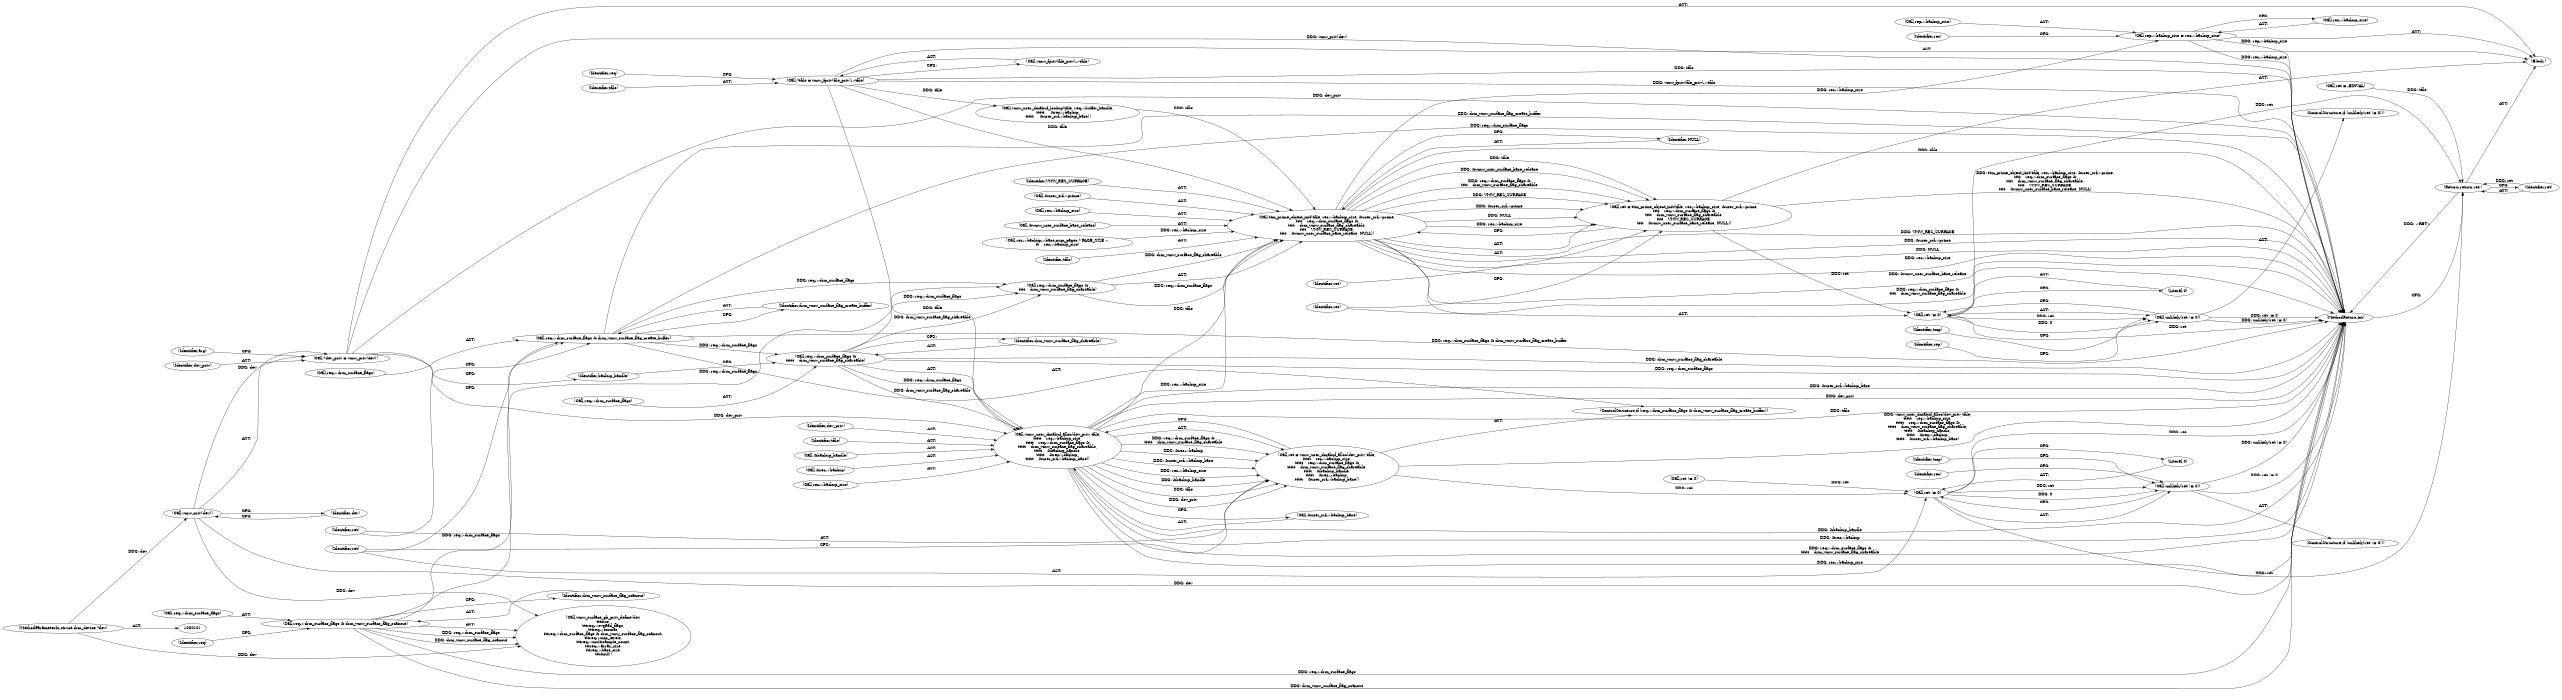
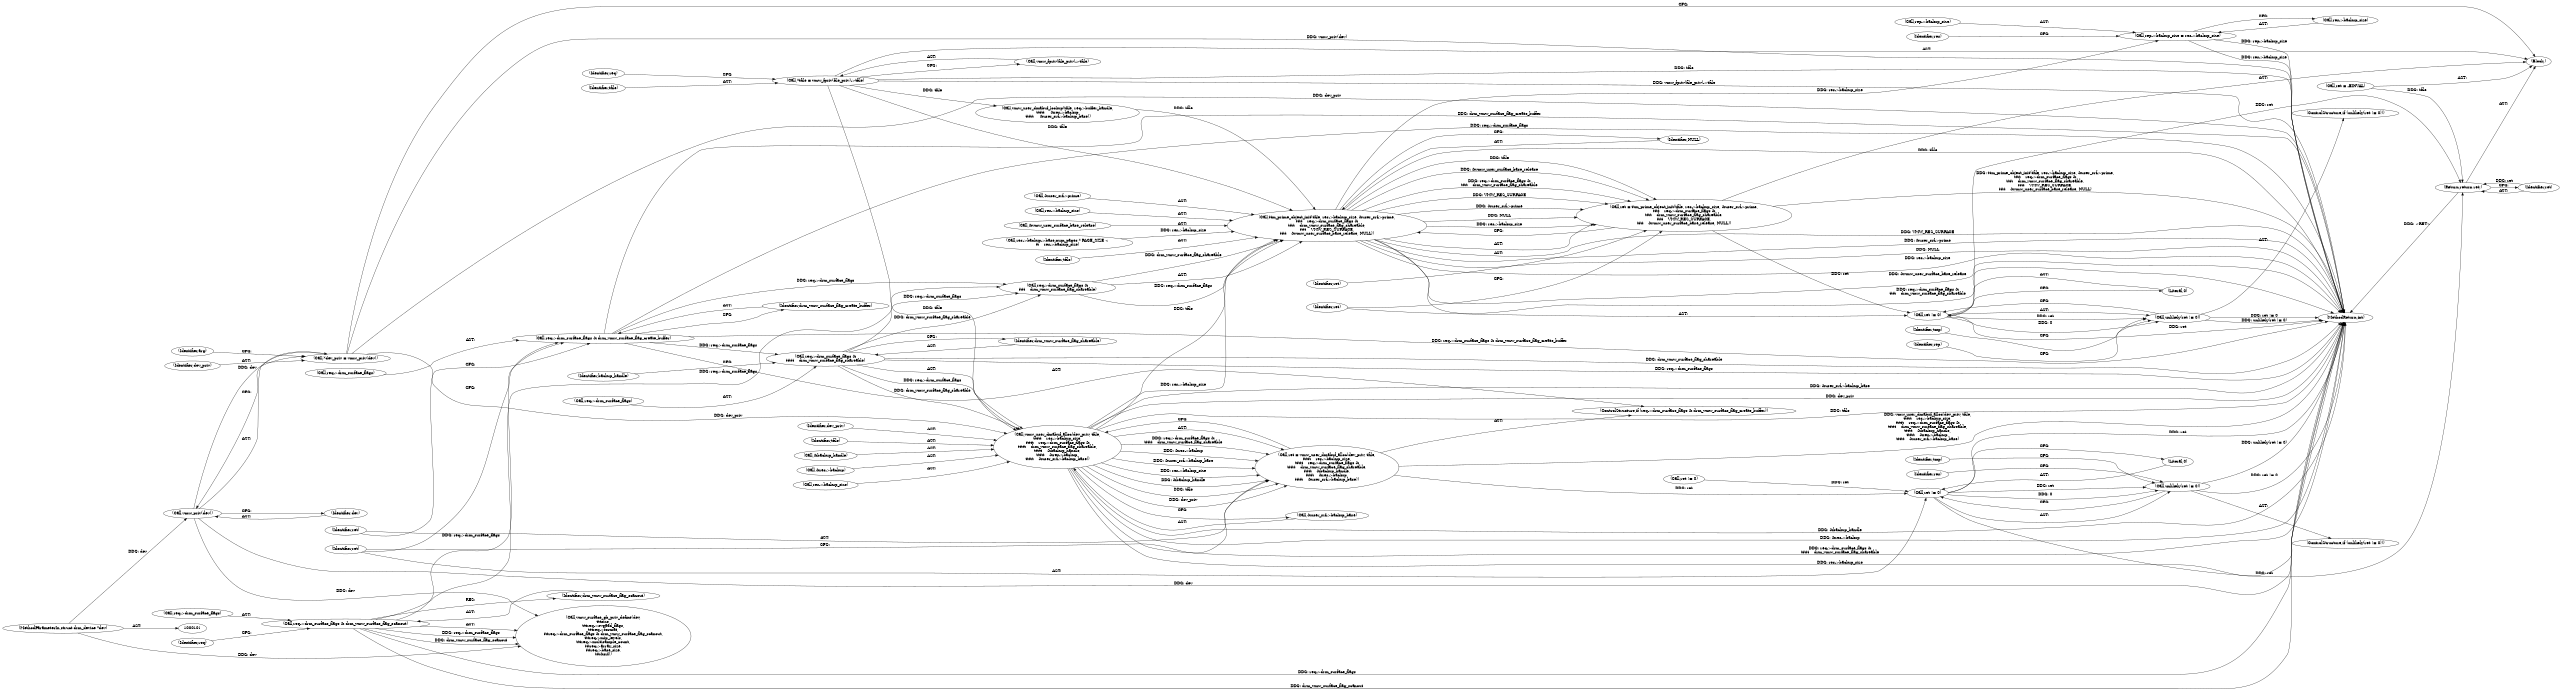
edge "(Call,*dev_priv = vmw_priv(dev))" -> "(Block,)": label "AST: " -> "CFG: "
edge "(Call,rep->backup_size = res->backup_size)" -> "(Block,)": now "(Call,ret = -EINVAL)" -> "(Block,)"
node "(Identifier,VMW_RES_SURFACE)": removed
edge "(MethodReturn,int)" -> "(Return,return ret;)": removed, label "CFG:"
edge "(Call,*dev_priv = vmw_priv(dev))" -> "(Identifier,backup_handle)": now "(Call,*dev_priv = vmw_priv(dev))" -> "(Call,vmw_priv(dev))"
edge "(Identifier,dev)" -> "(Call,vmw_priv(dev))": label "CFG: " -> "AST: "
edge "(Call,req->drm_surface_flags & drm_vmw_surface_flag_scanout)" -> "(Identifier,drm_vmw_surface_flag_scanout)": label "CFG: " -> "RES: "
